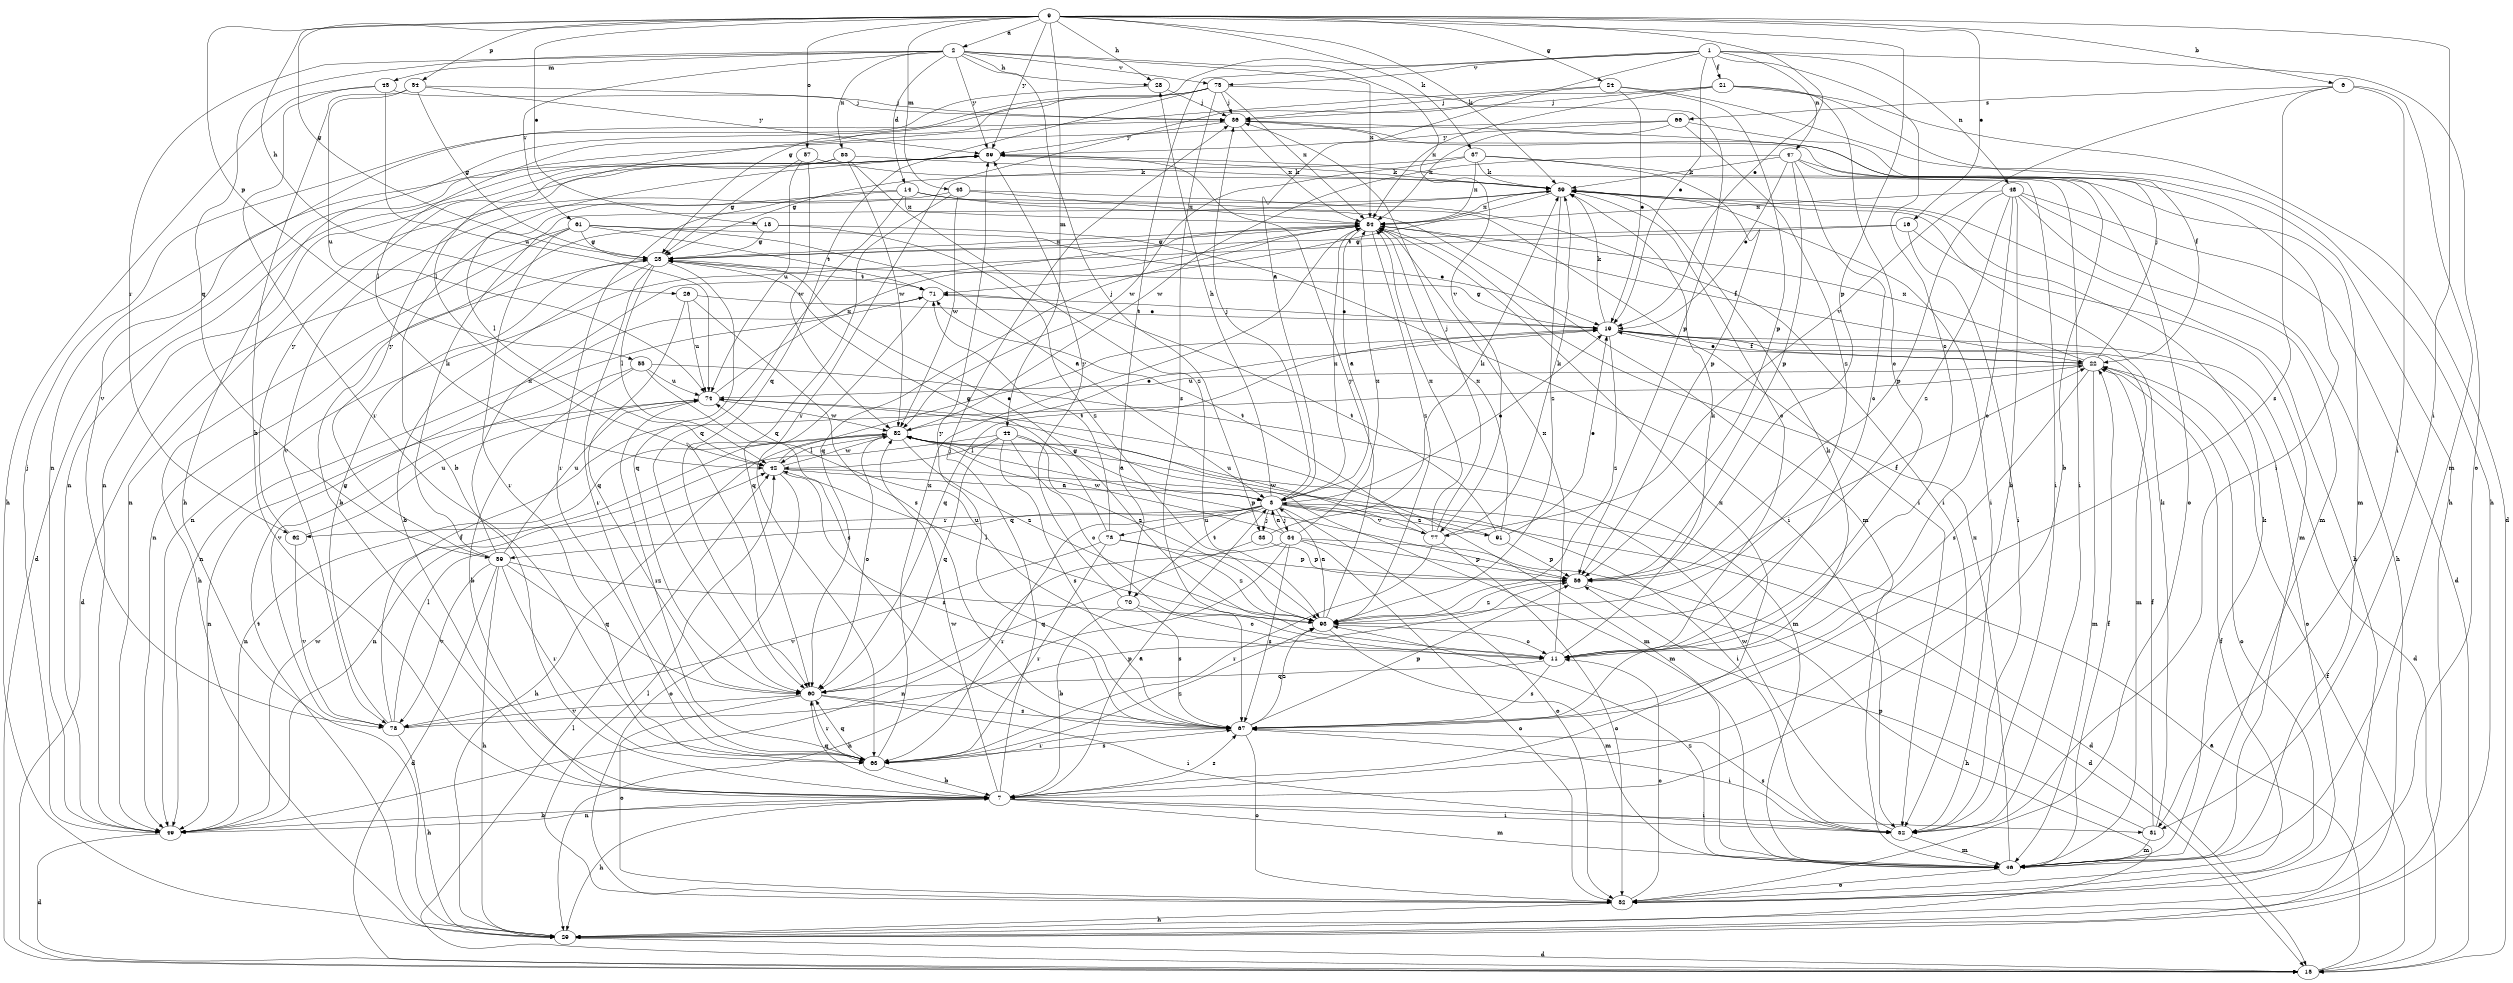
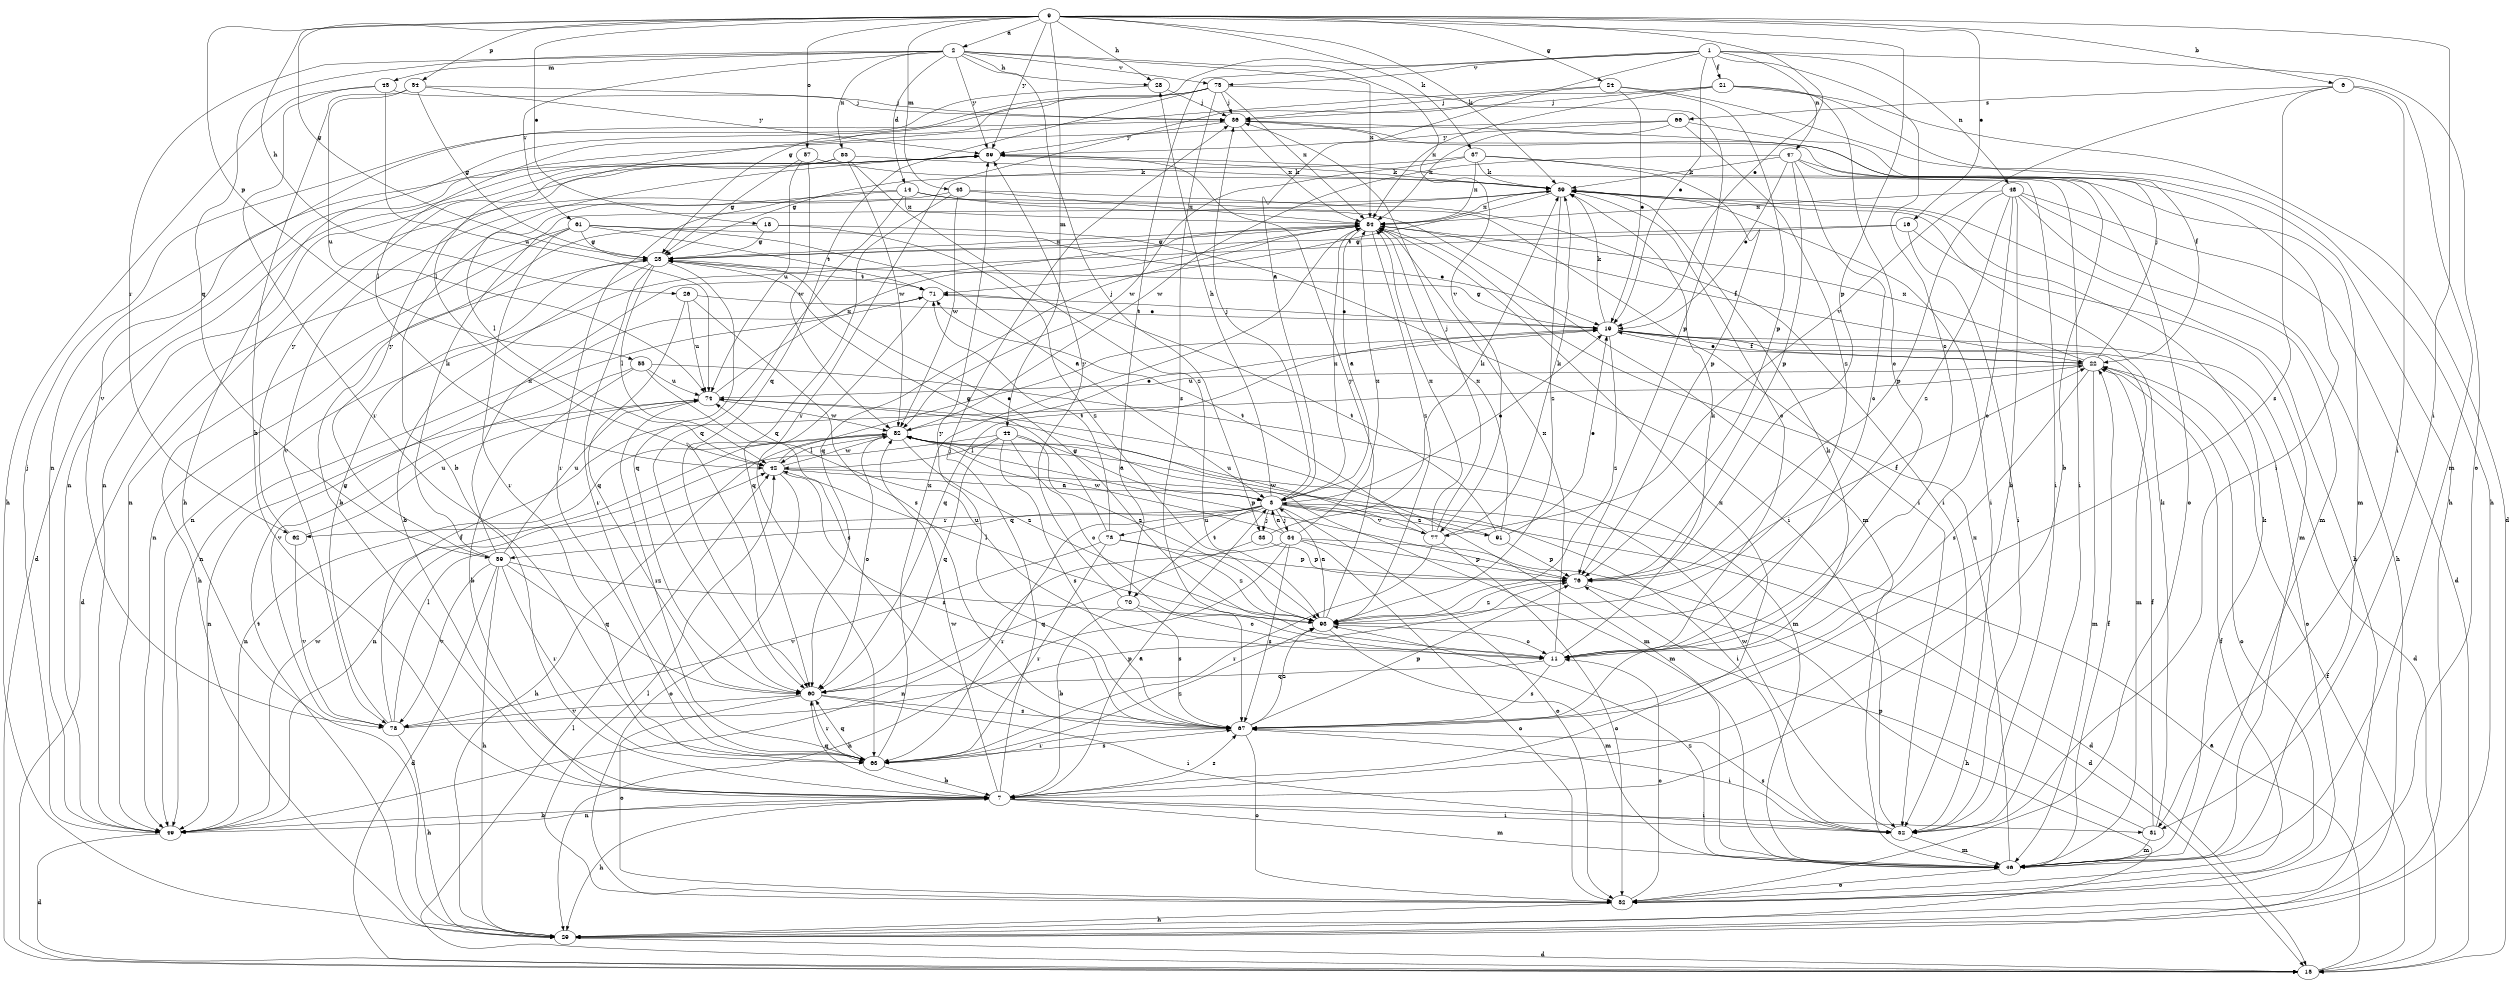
node "56": label "56" -> "76"
